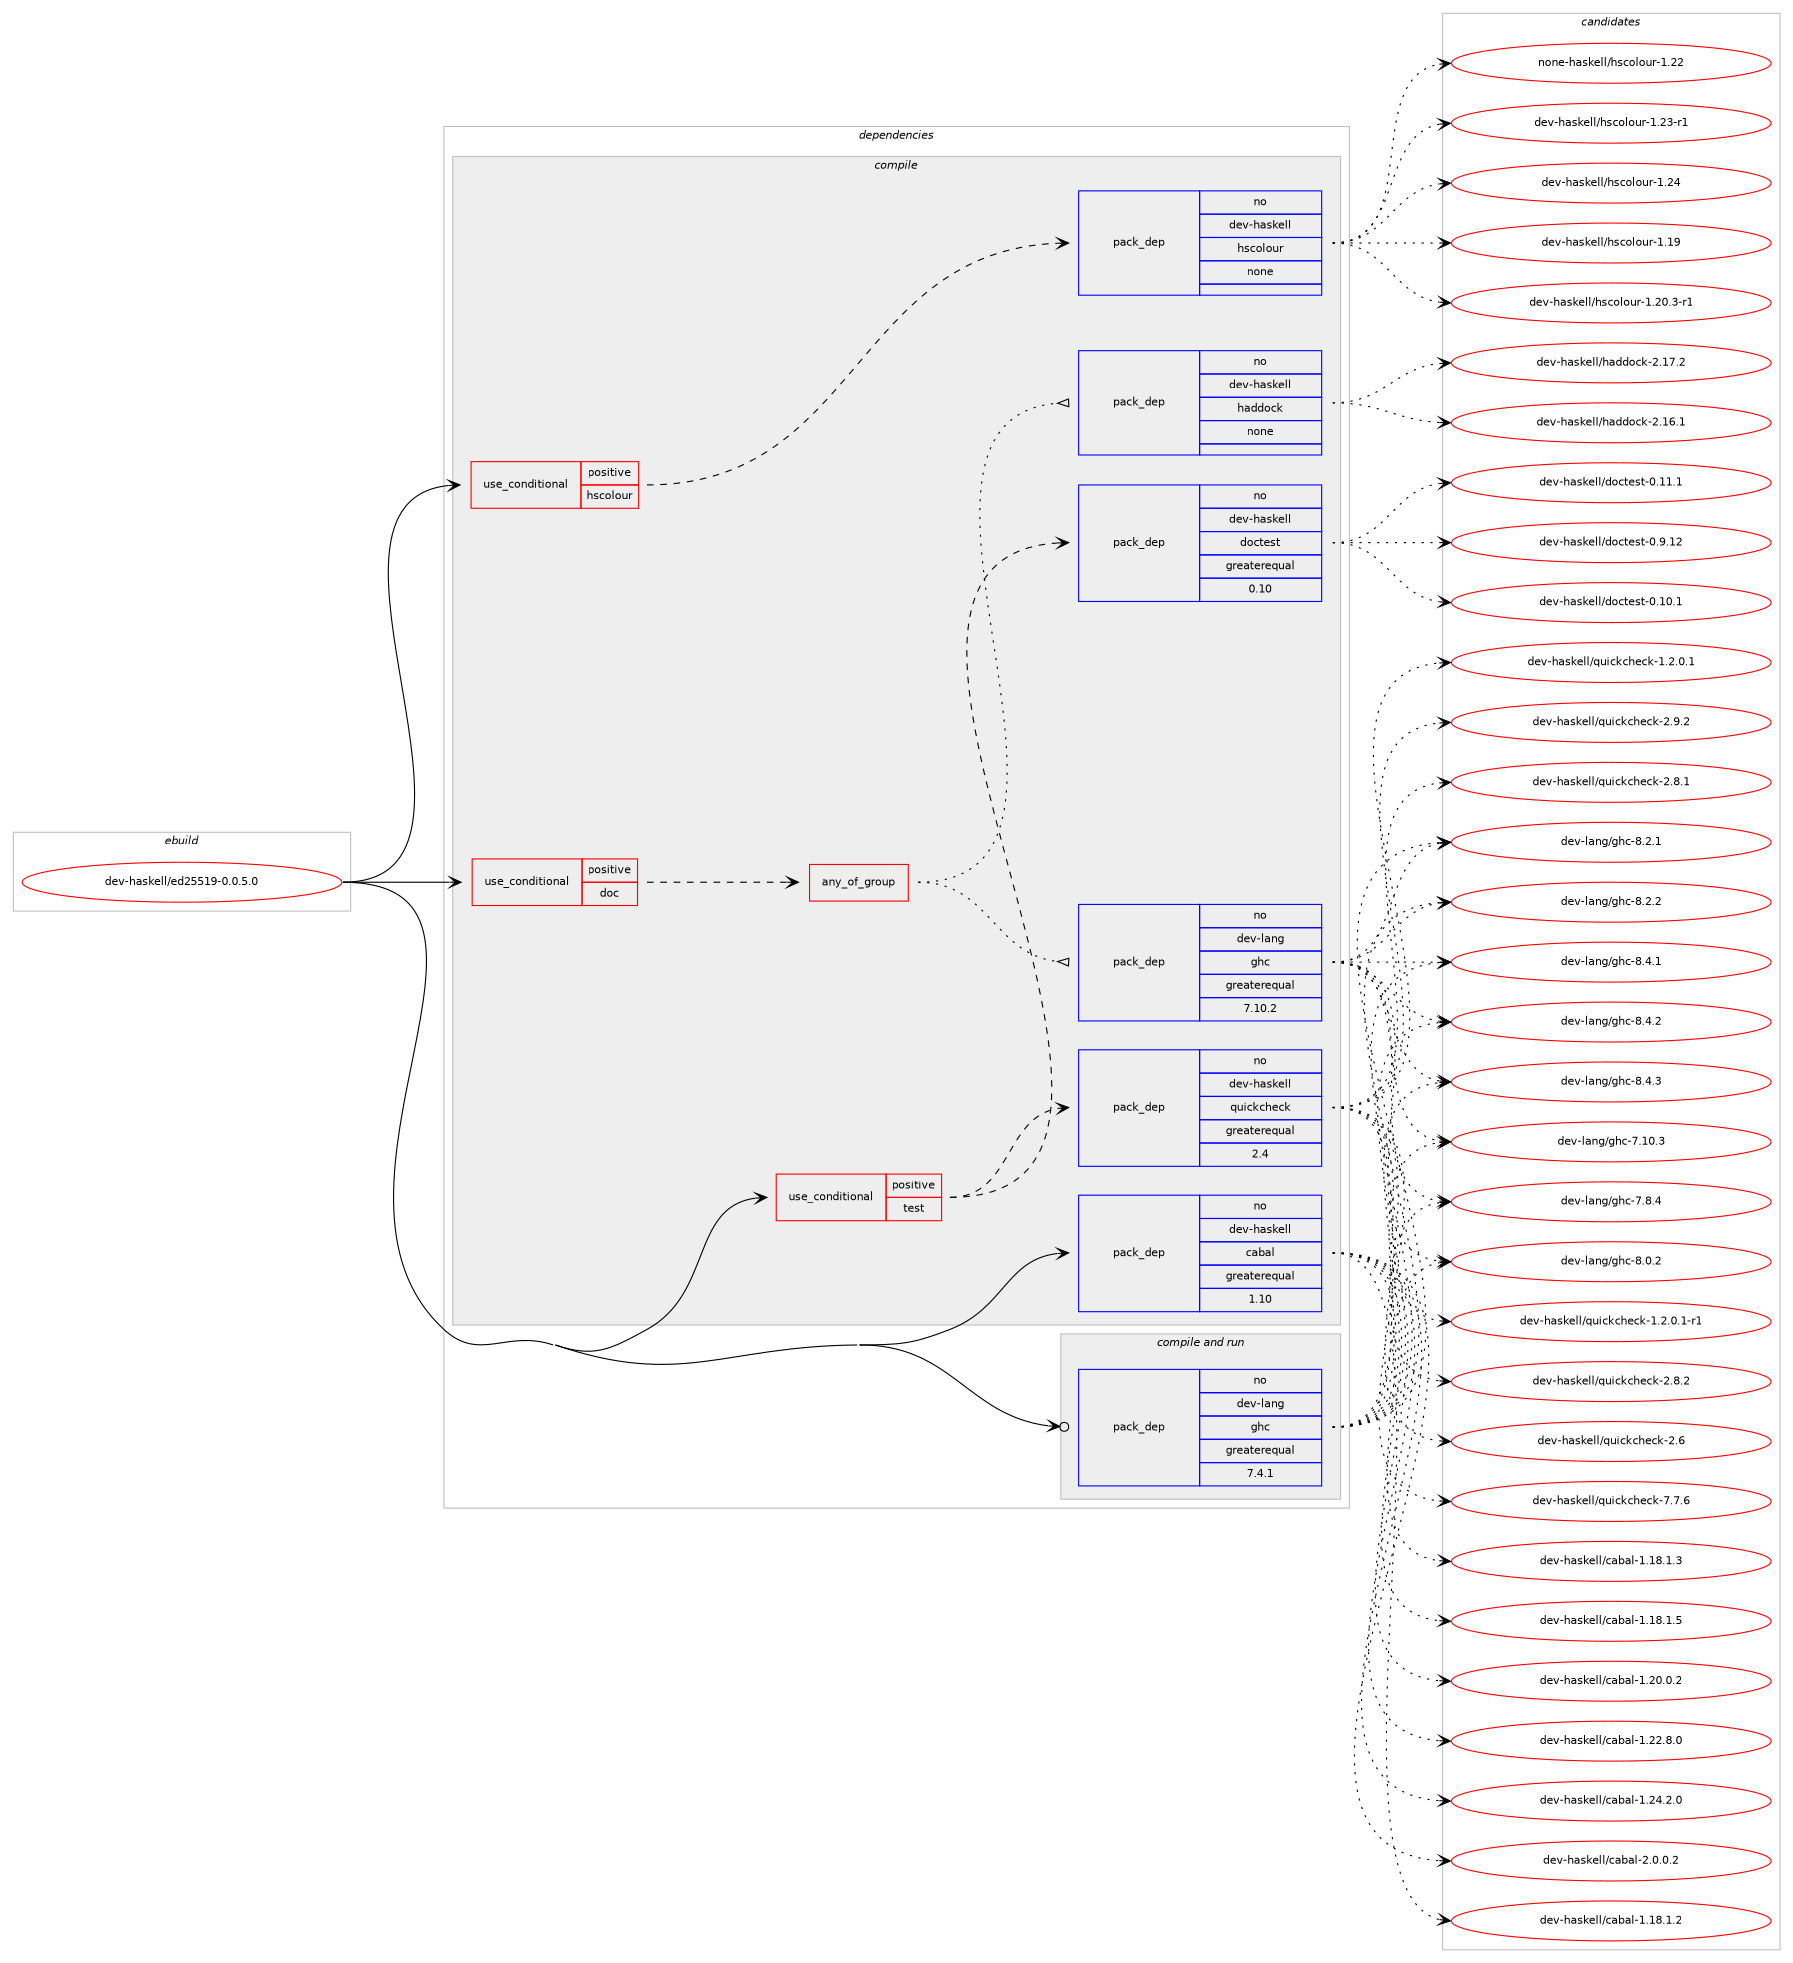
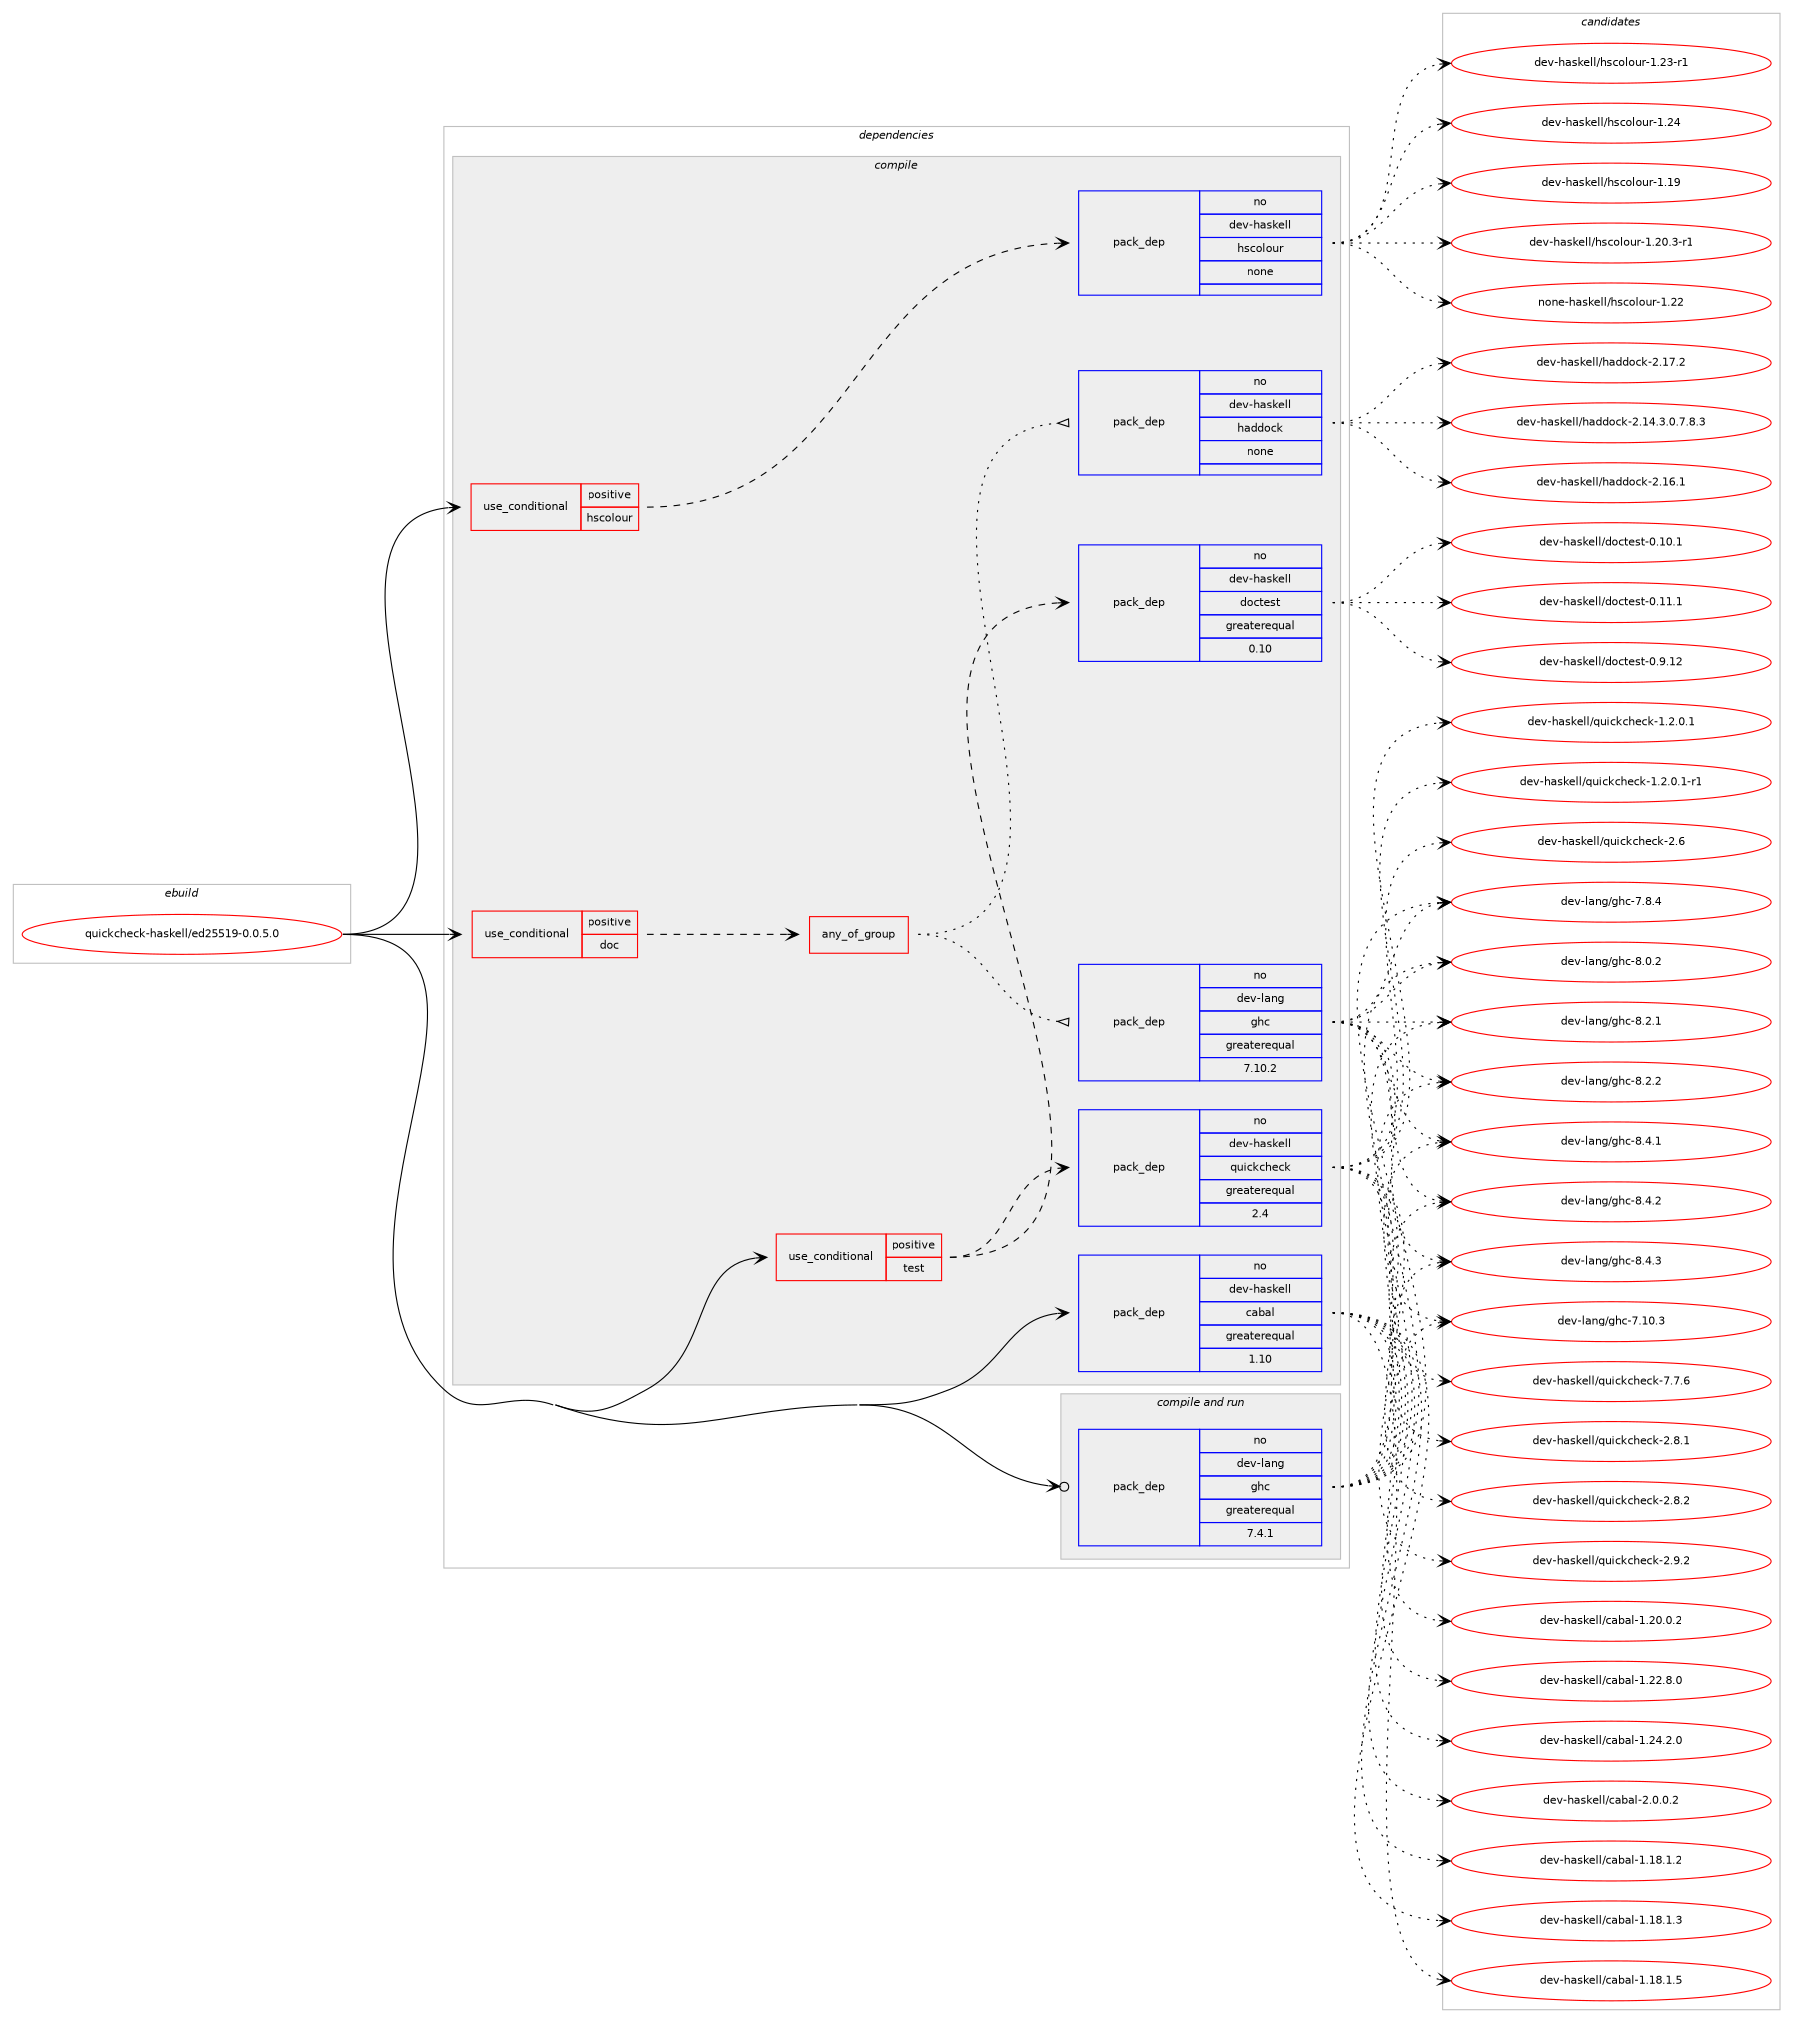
node "dev-haskell/haddock-2.14.3.0.7.8.3": added
node "dev-haskell/ed25519-0.0.5.0": label "dev-haskell/ed25519-0.0.5.0" -> "quickcheck-haskell/ed25519-0.0.5.0"
